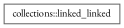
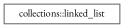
node "collections::linked_linked": label "collections::linked_linked" -> "collections::linked_list"
